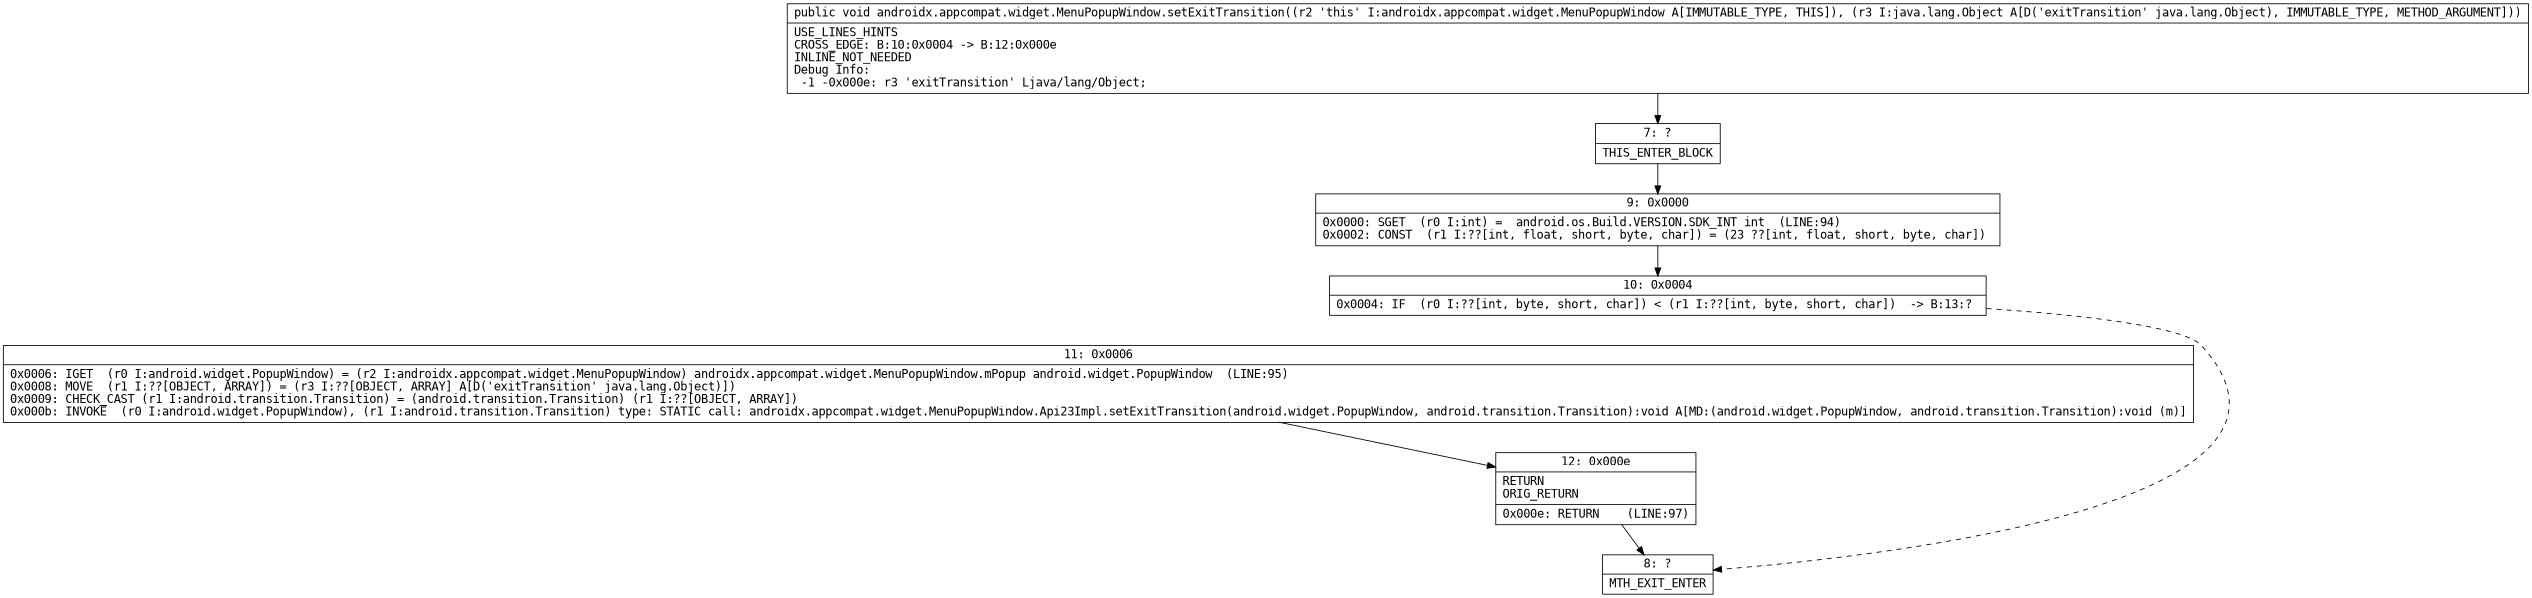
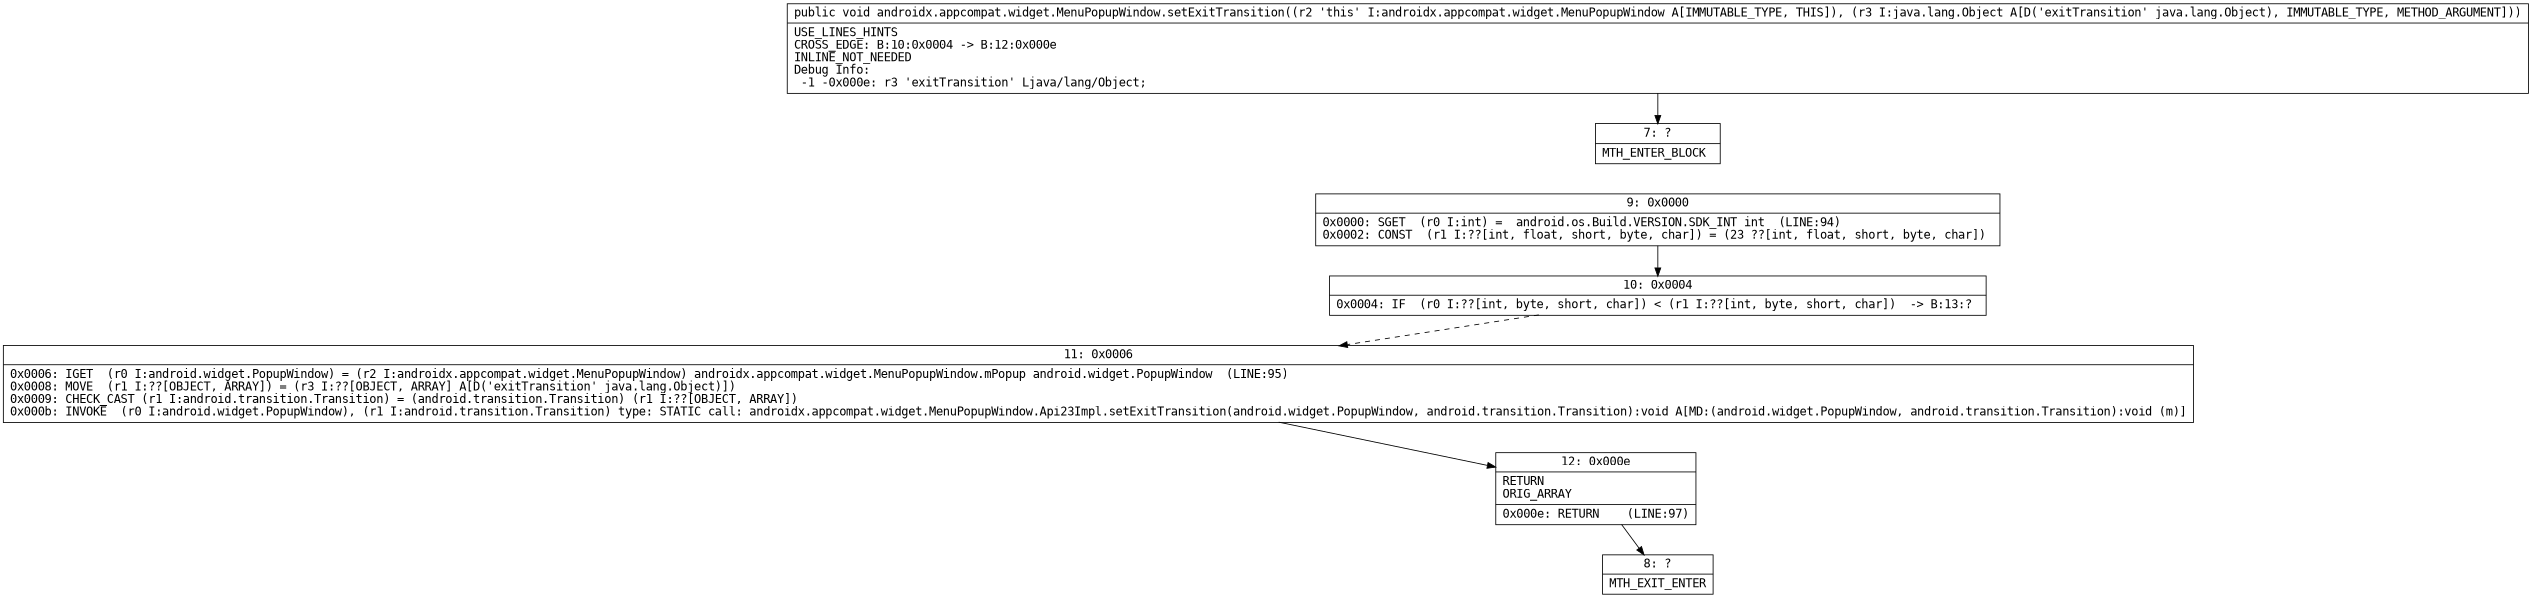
node "7: ?": text "THIS_ENTER_BLOCK" -> "MTH_ENTER_BLOCK"
edge "7: ?" -> "9: 0x0000": removed
edge "10: 0x0004" -> "8: ?": now "10: 0x0004" -> "11: 0x0006"
node "12: 0x000e": text "ORIG_RETURN" -> "ORIG_ARRAY"
